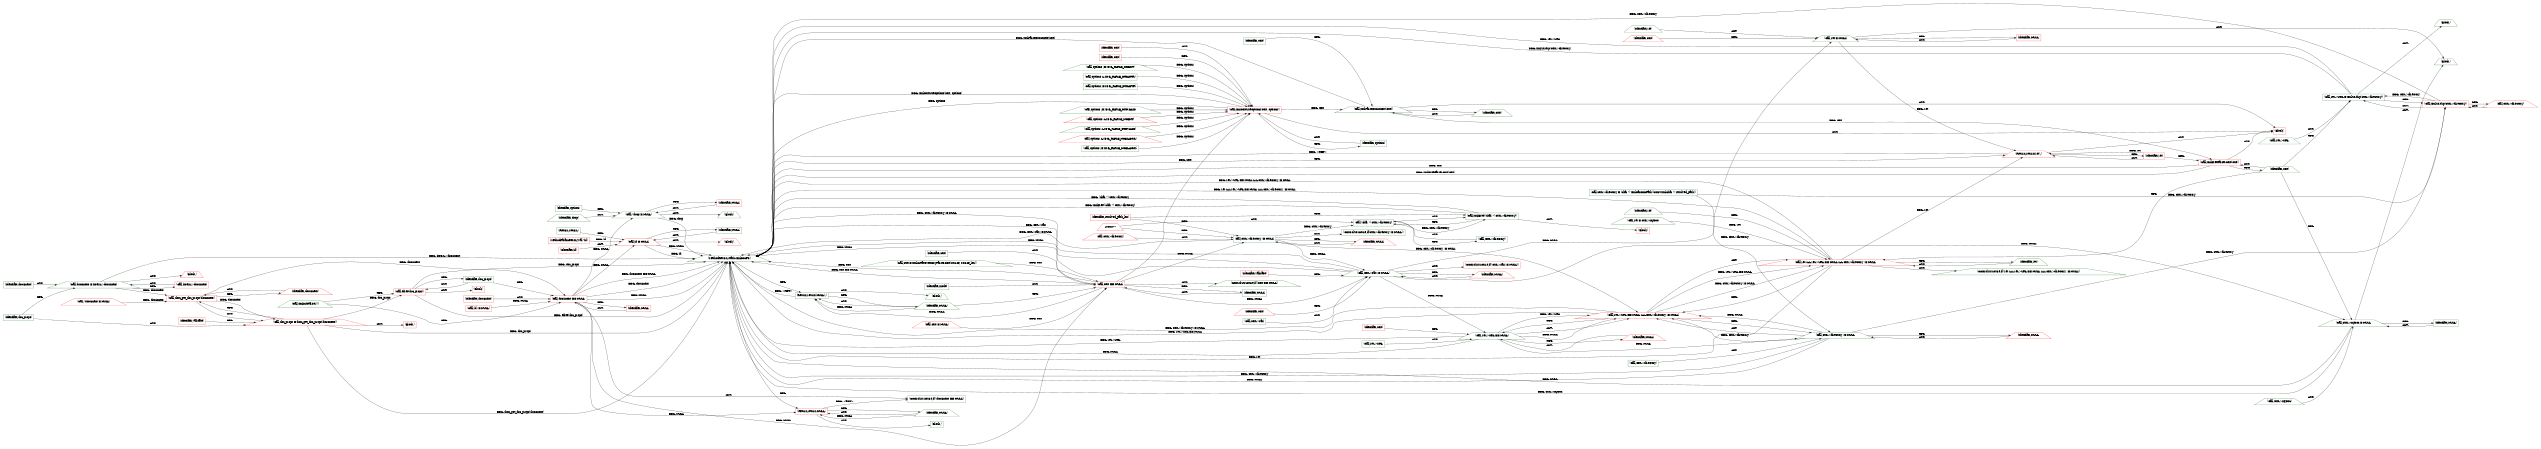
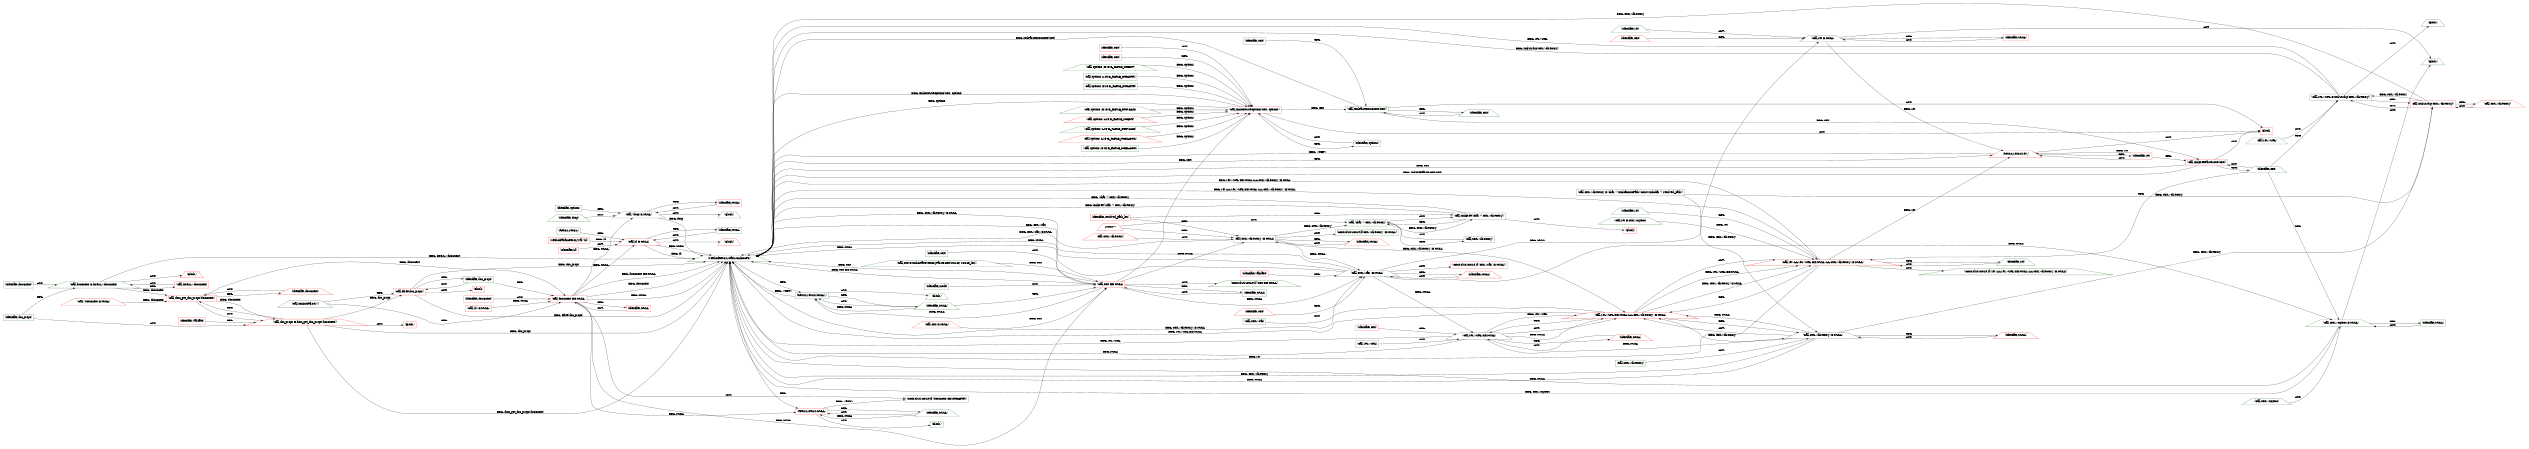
node "(Call,xmlParseDocument(ctxt))": shape trapezium -> box
node "(ControlStructure,if (document == NULL))": label "(ControlStructure,if (document == NULL))" -> "(ControlStructure,if (document == DTDATTR))"
